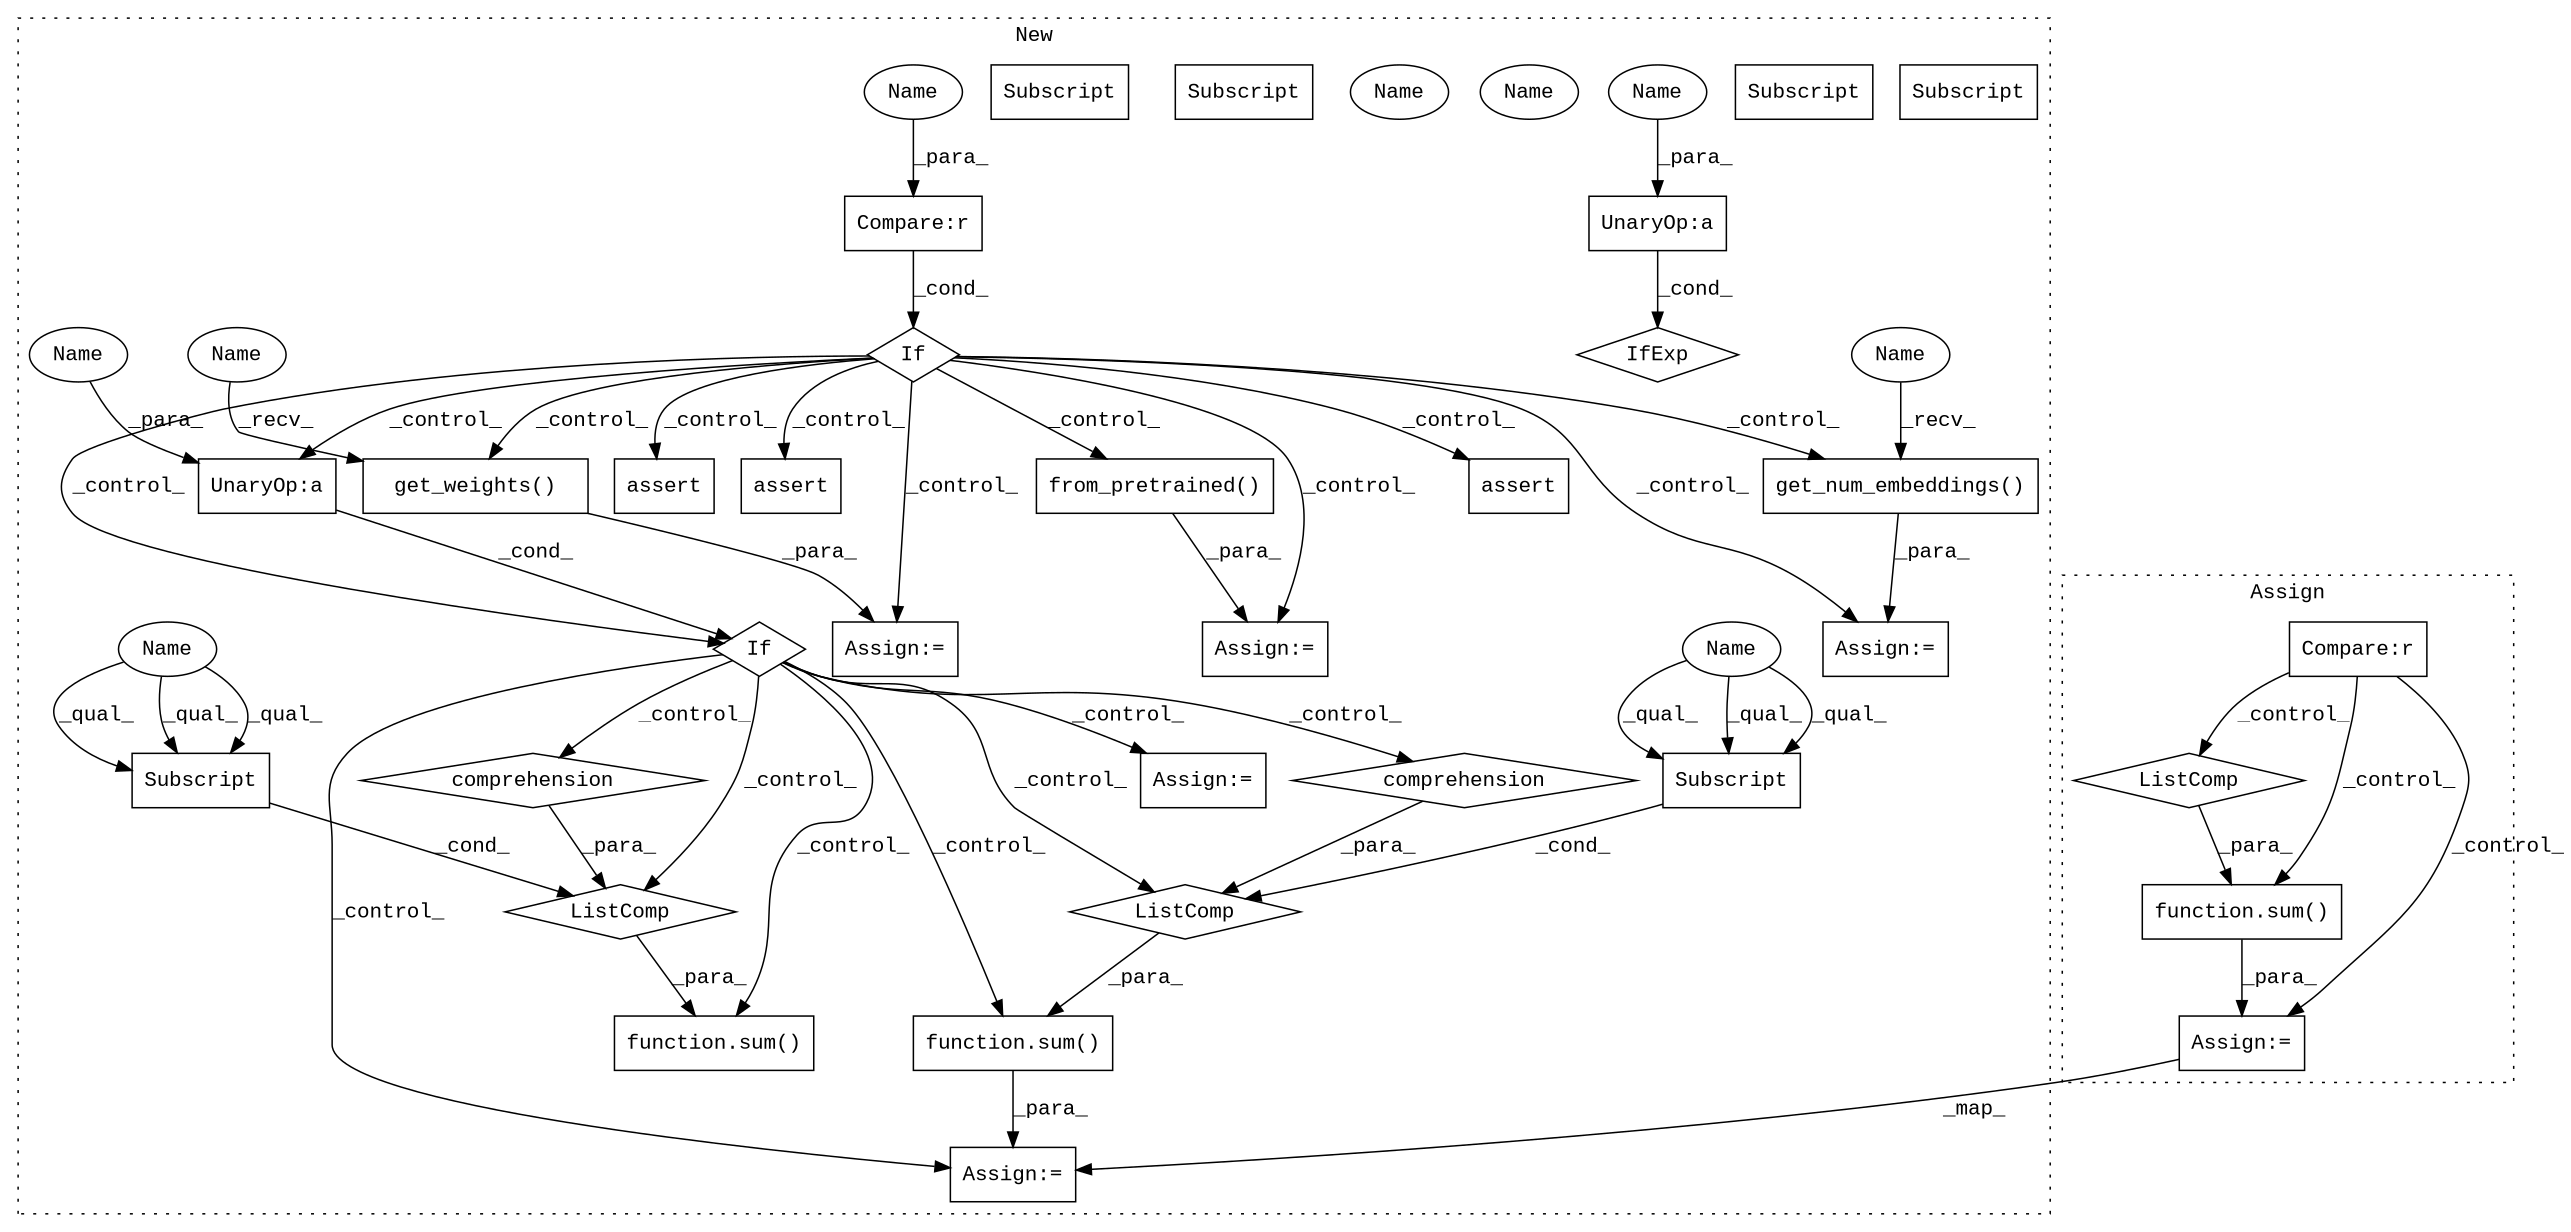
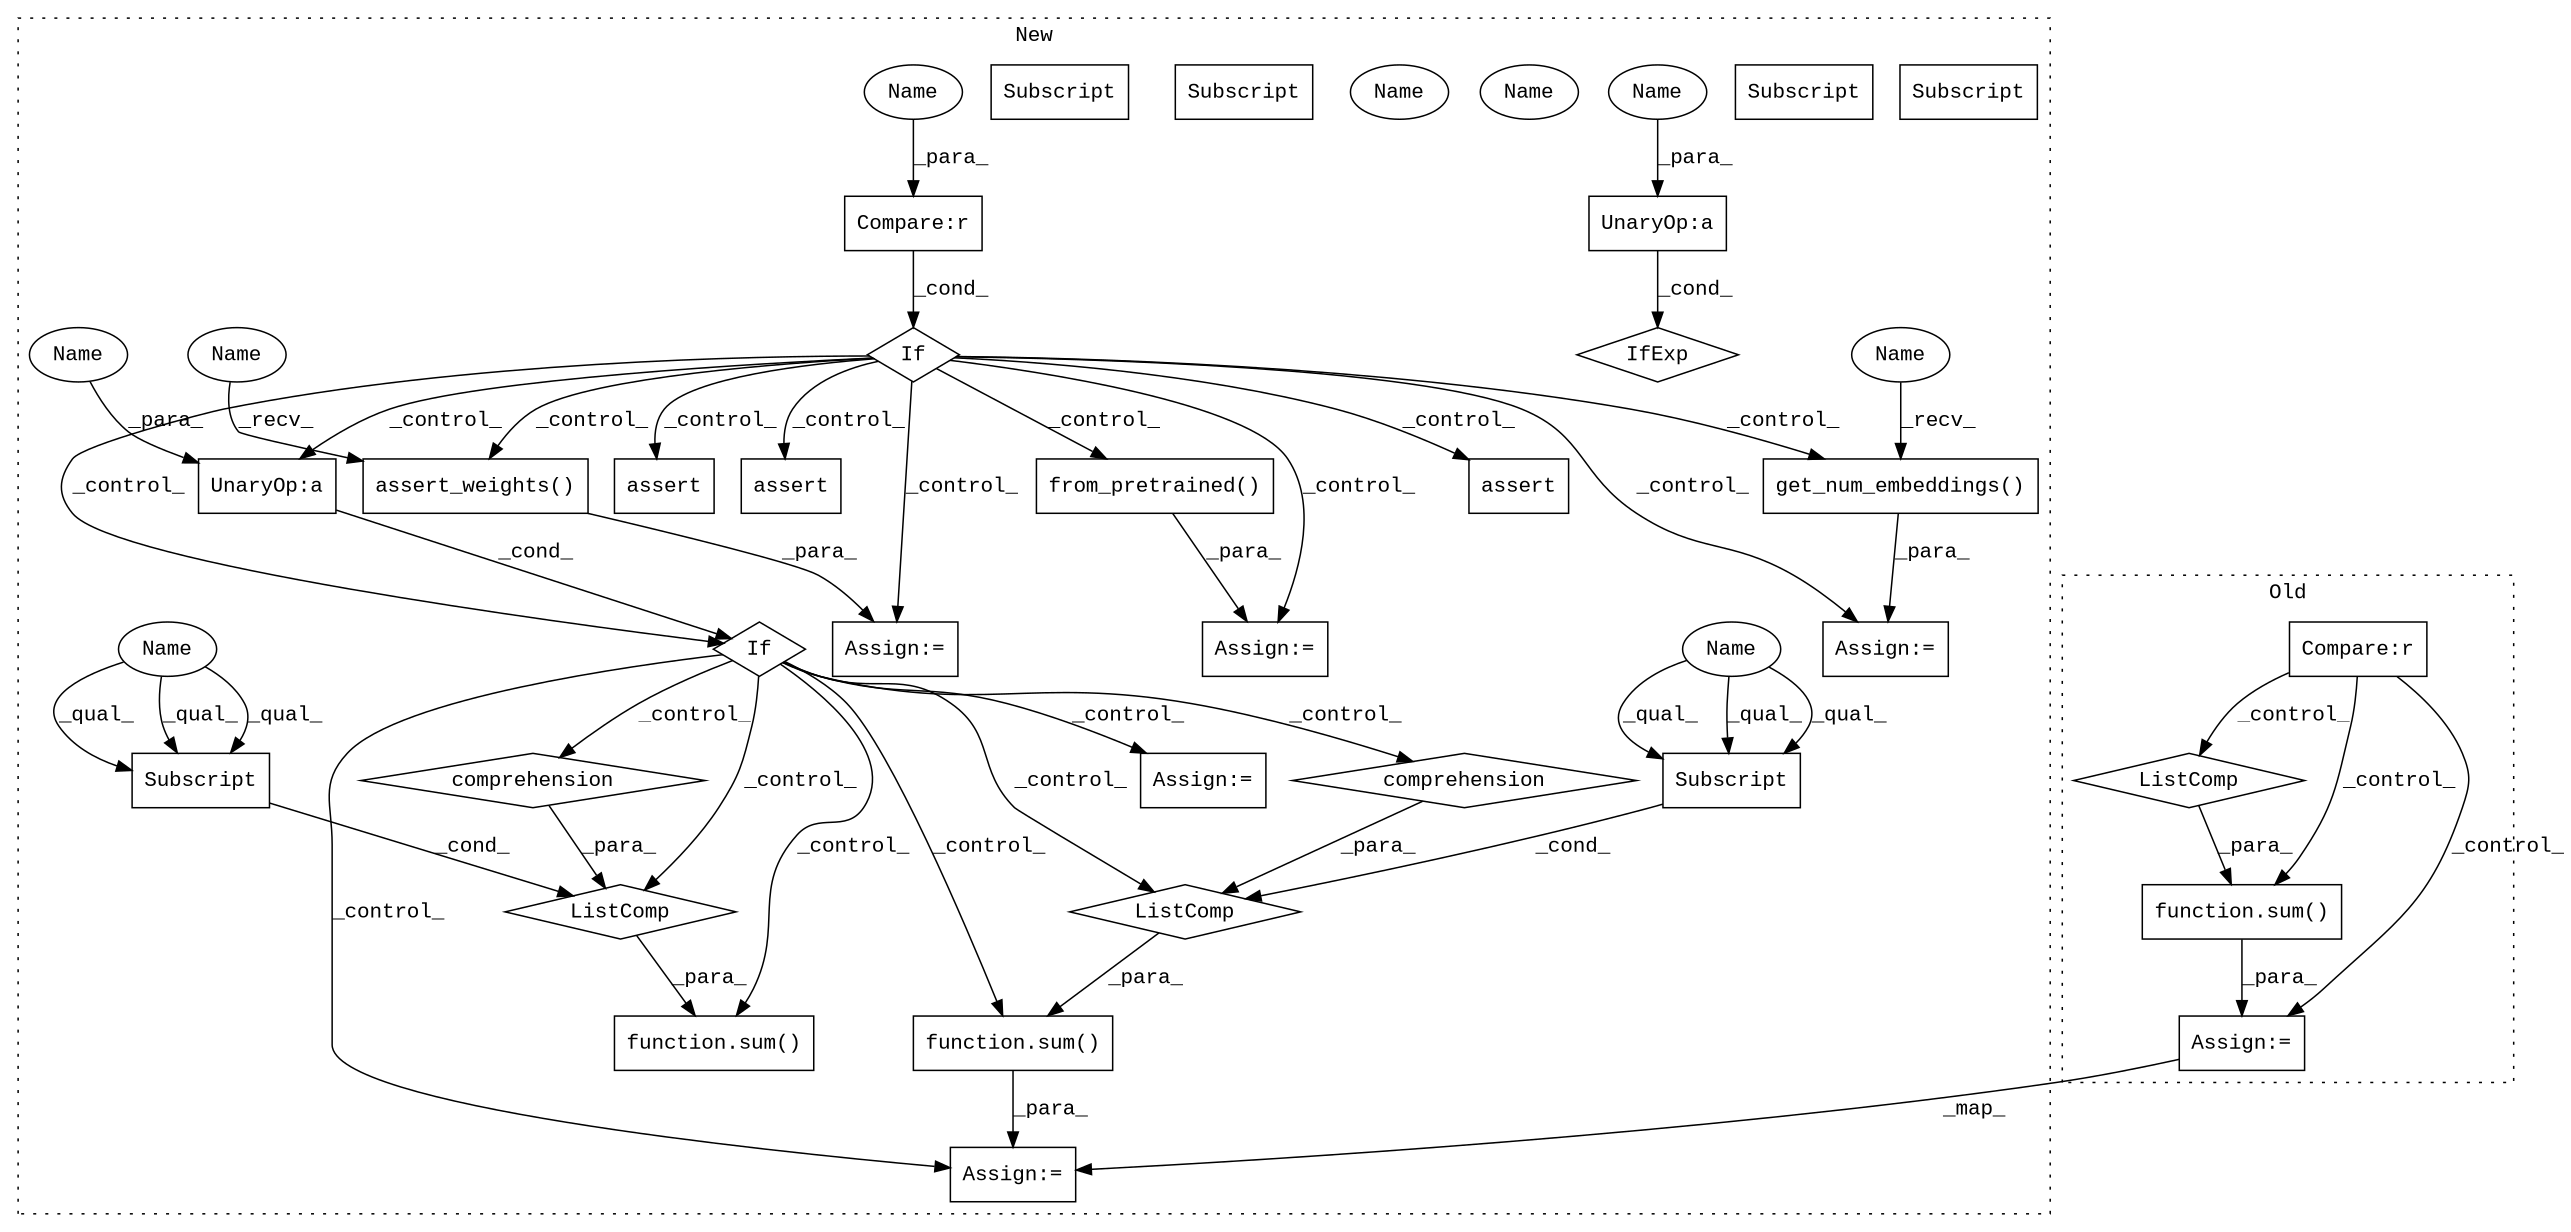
node "get_weights()": label "get_weights()" -> "assert_weights()"
cluster "Assign": label "Assign" -> "Old"
